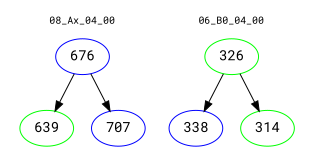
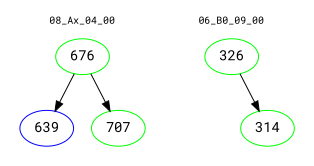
cluster "06_B0_04_00": label "06_B0_04_00" -> "06_B0_09_00"
node "676": color blue -> green
node "639": color green -> blue
node "707": color blue -> green
node "338": removed
